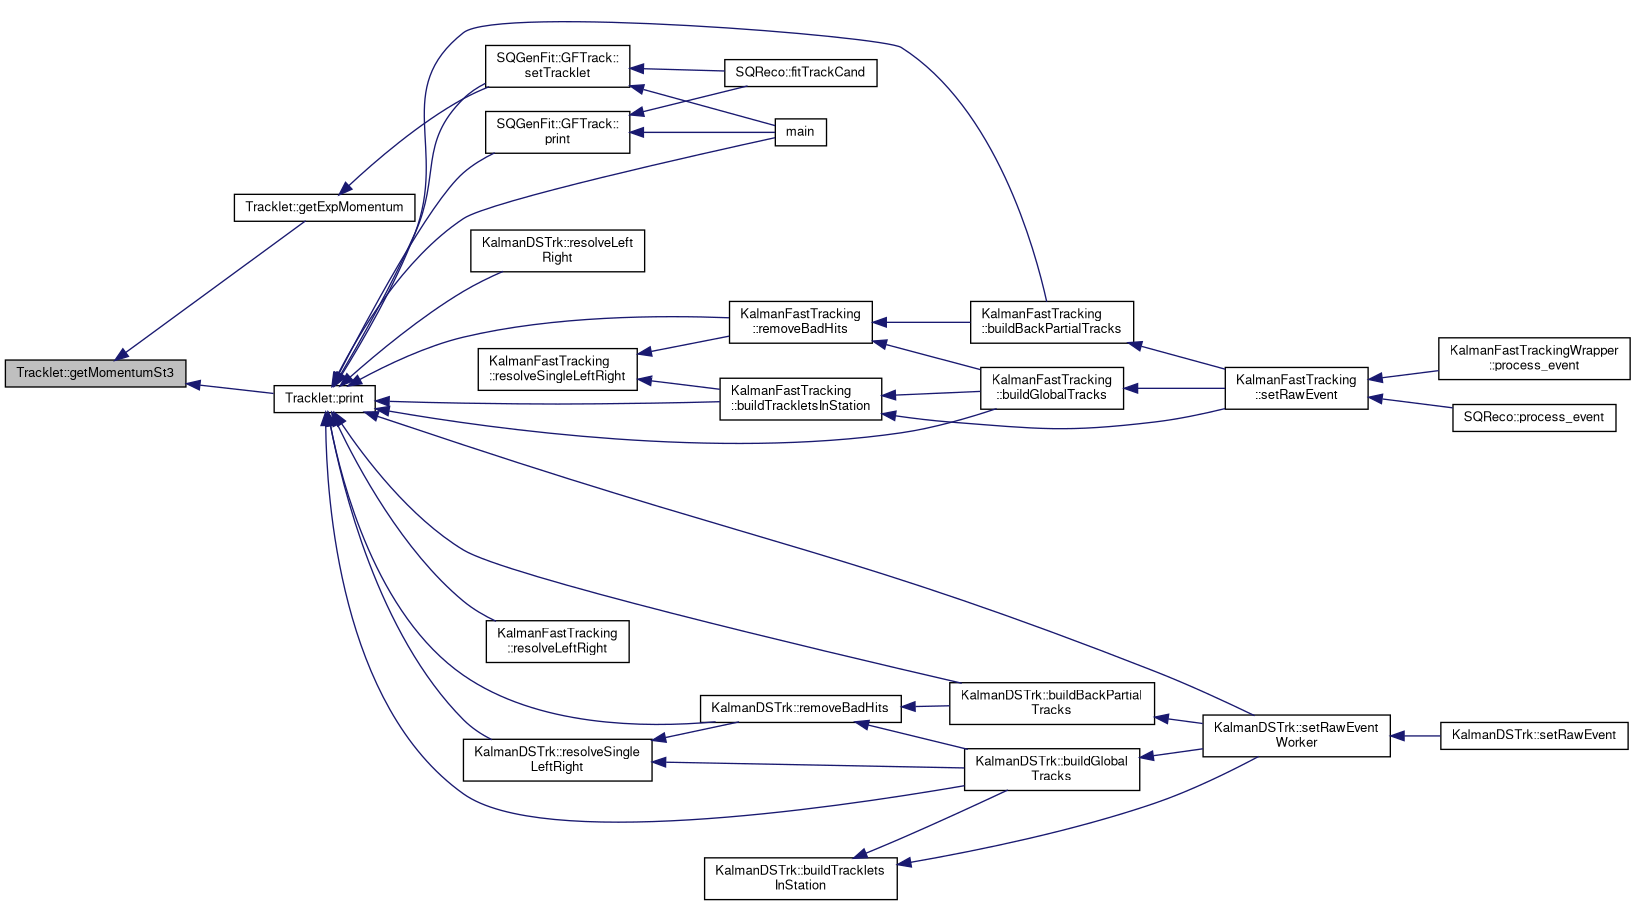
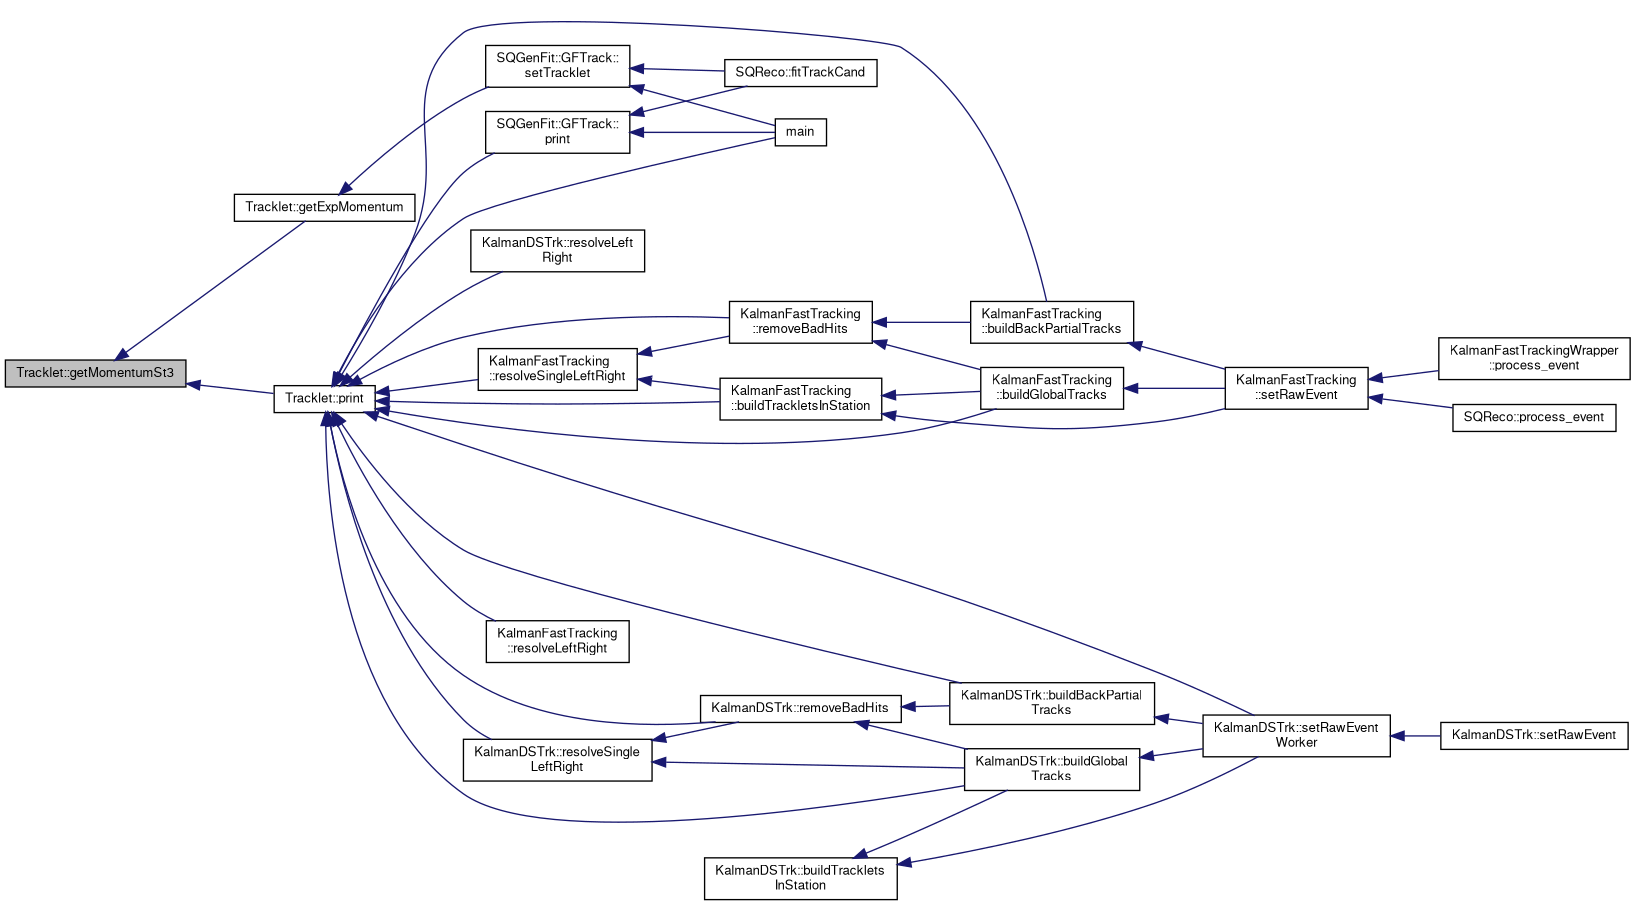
edge "SQGenFit::GFTrack:: setTracklet" -> "Tracklet::print": now "KalmanFastTracking ::resolveSingleLeftRight" -> "Tracklet::print"
